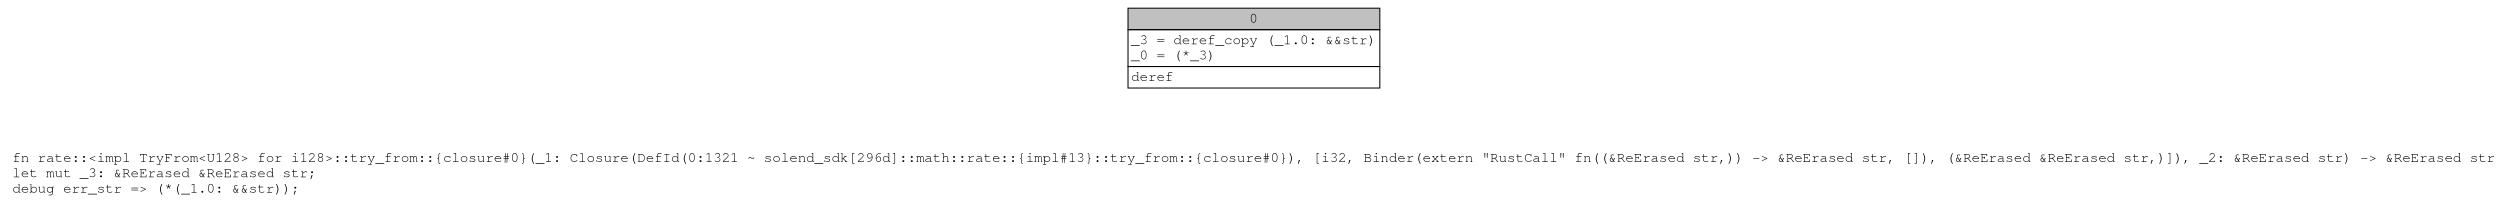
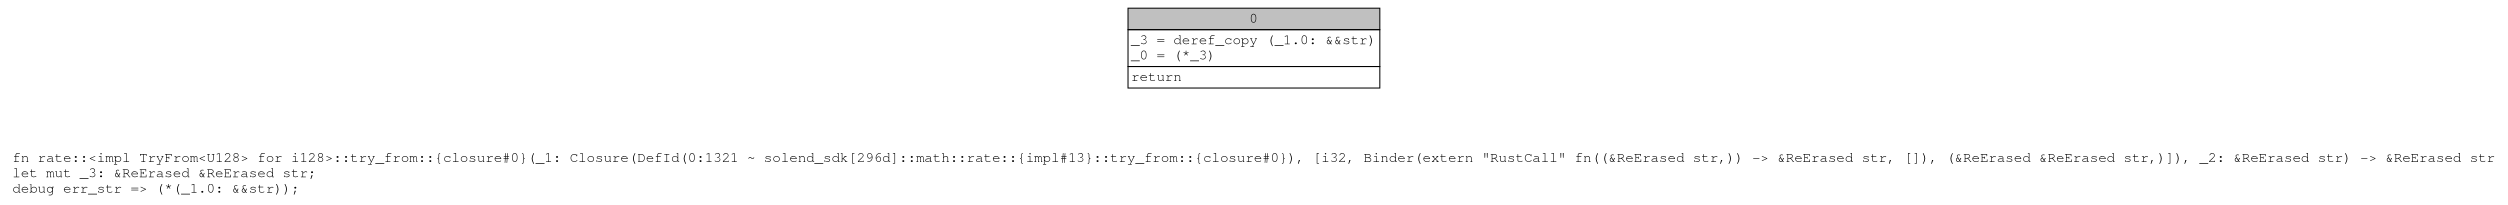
node "0": text "deref" -> "return"
